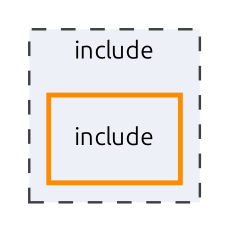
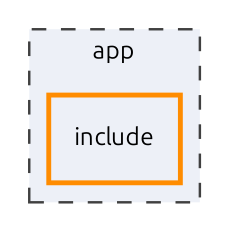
cluster "include": label "include" -> "app"
